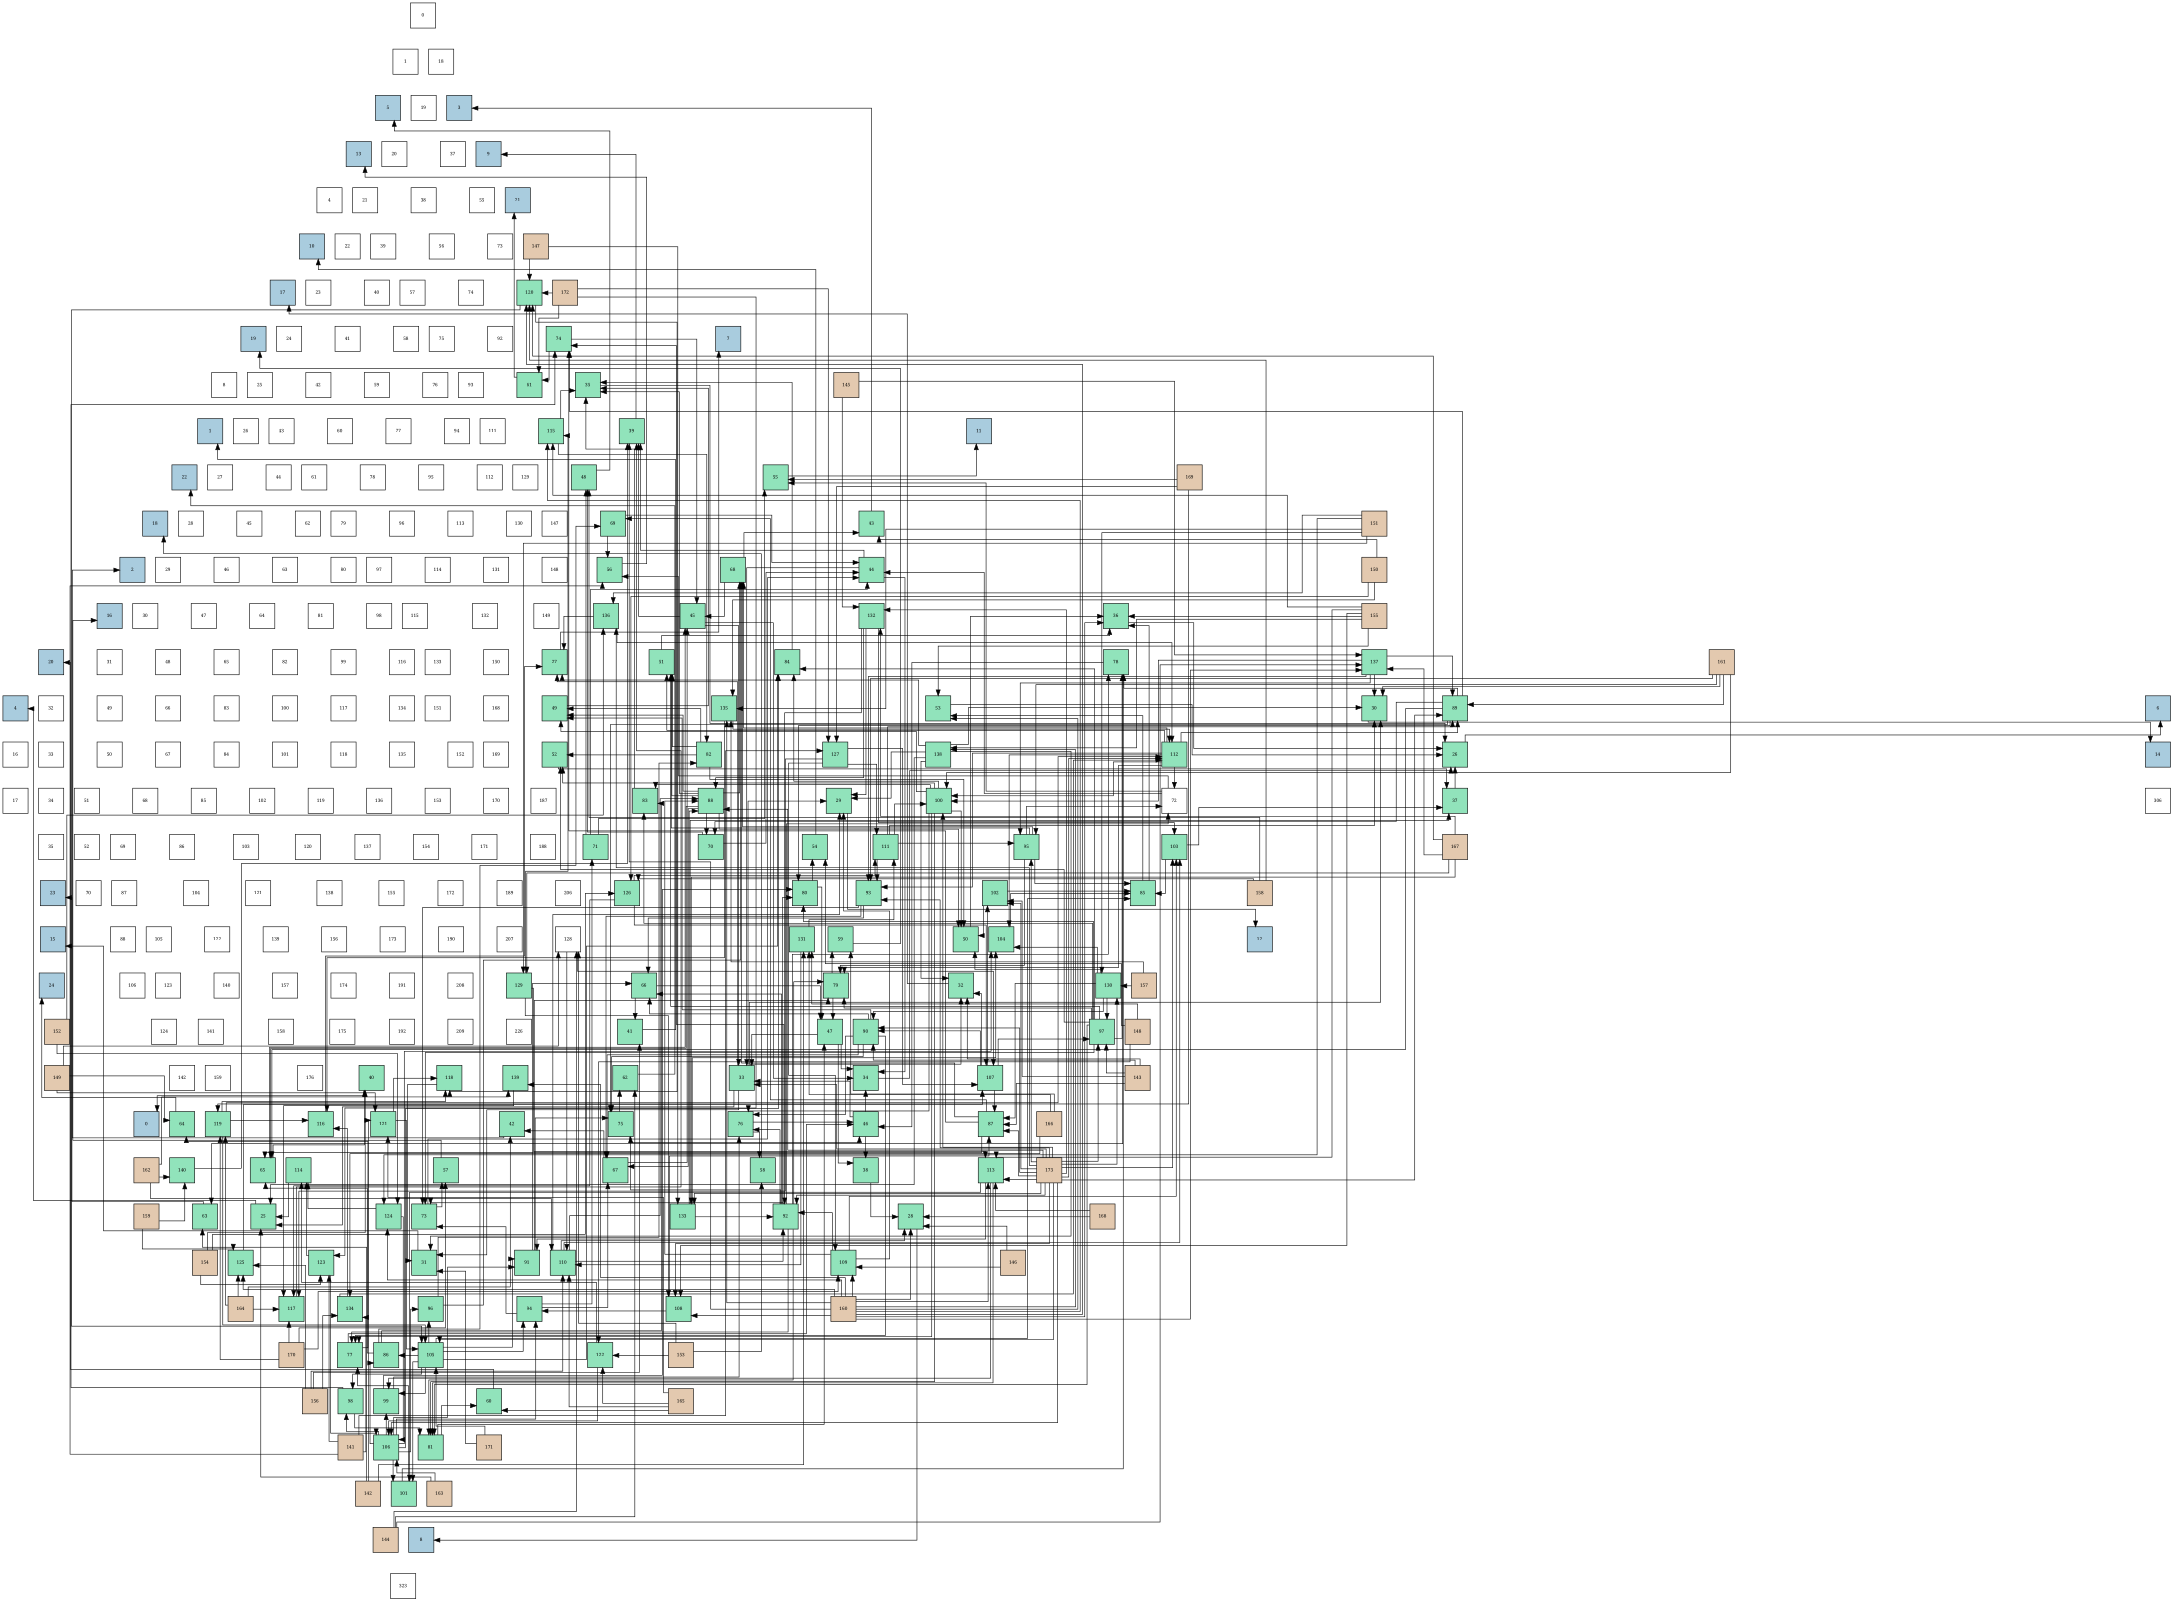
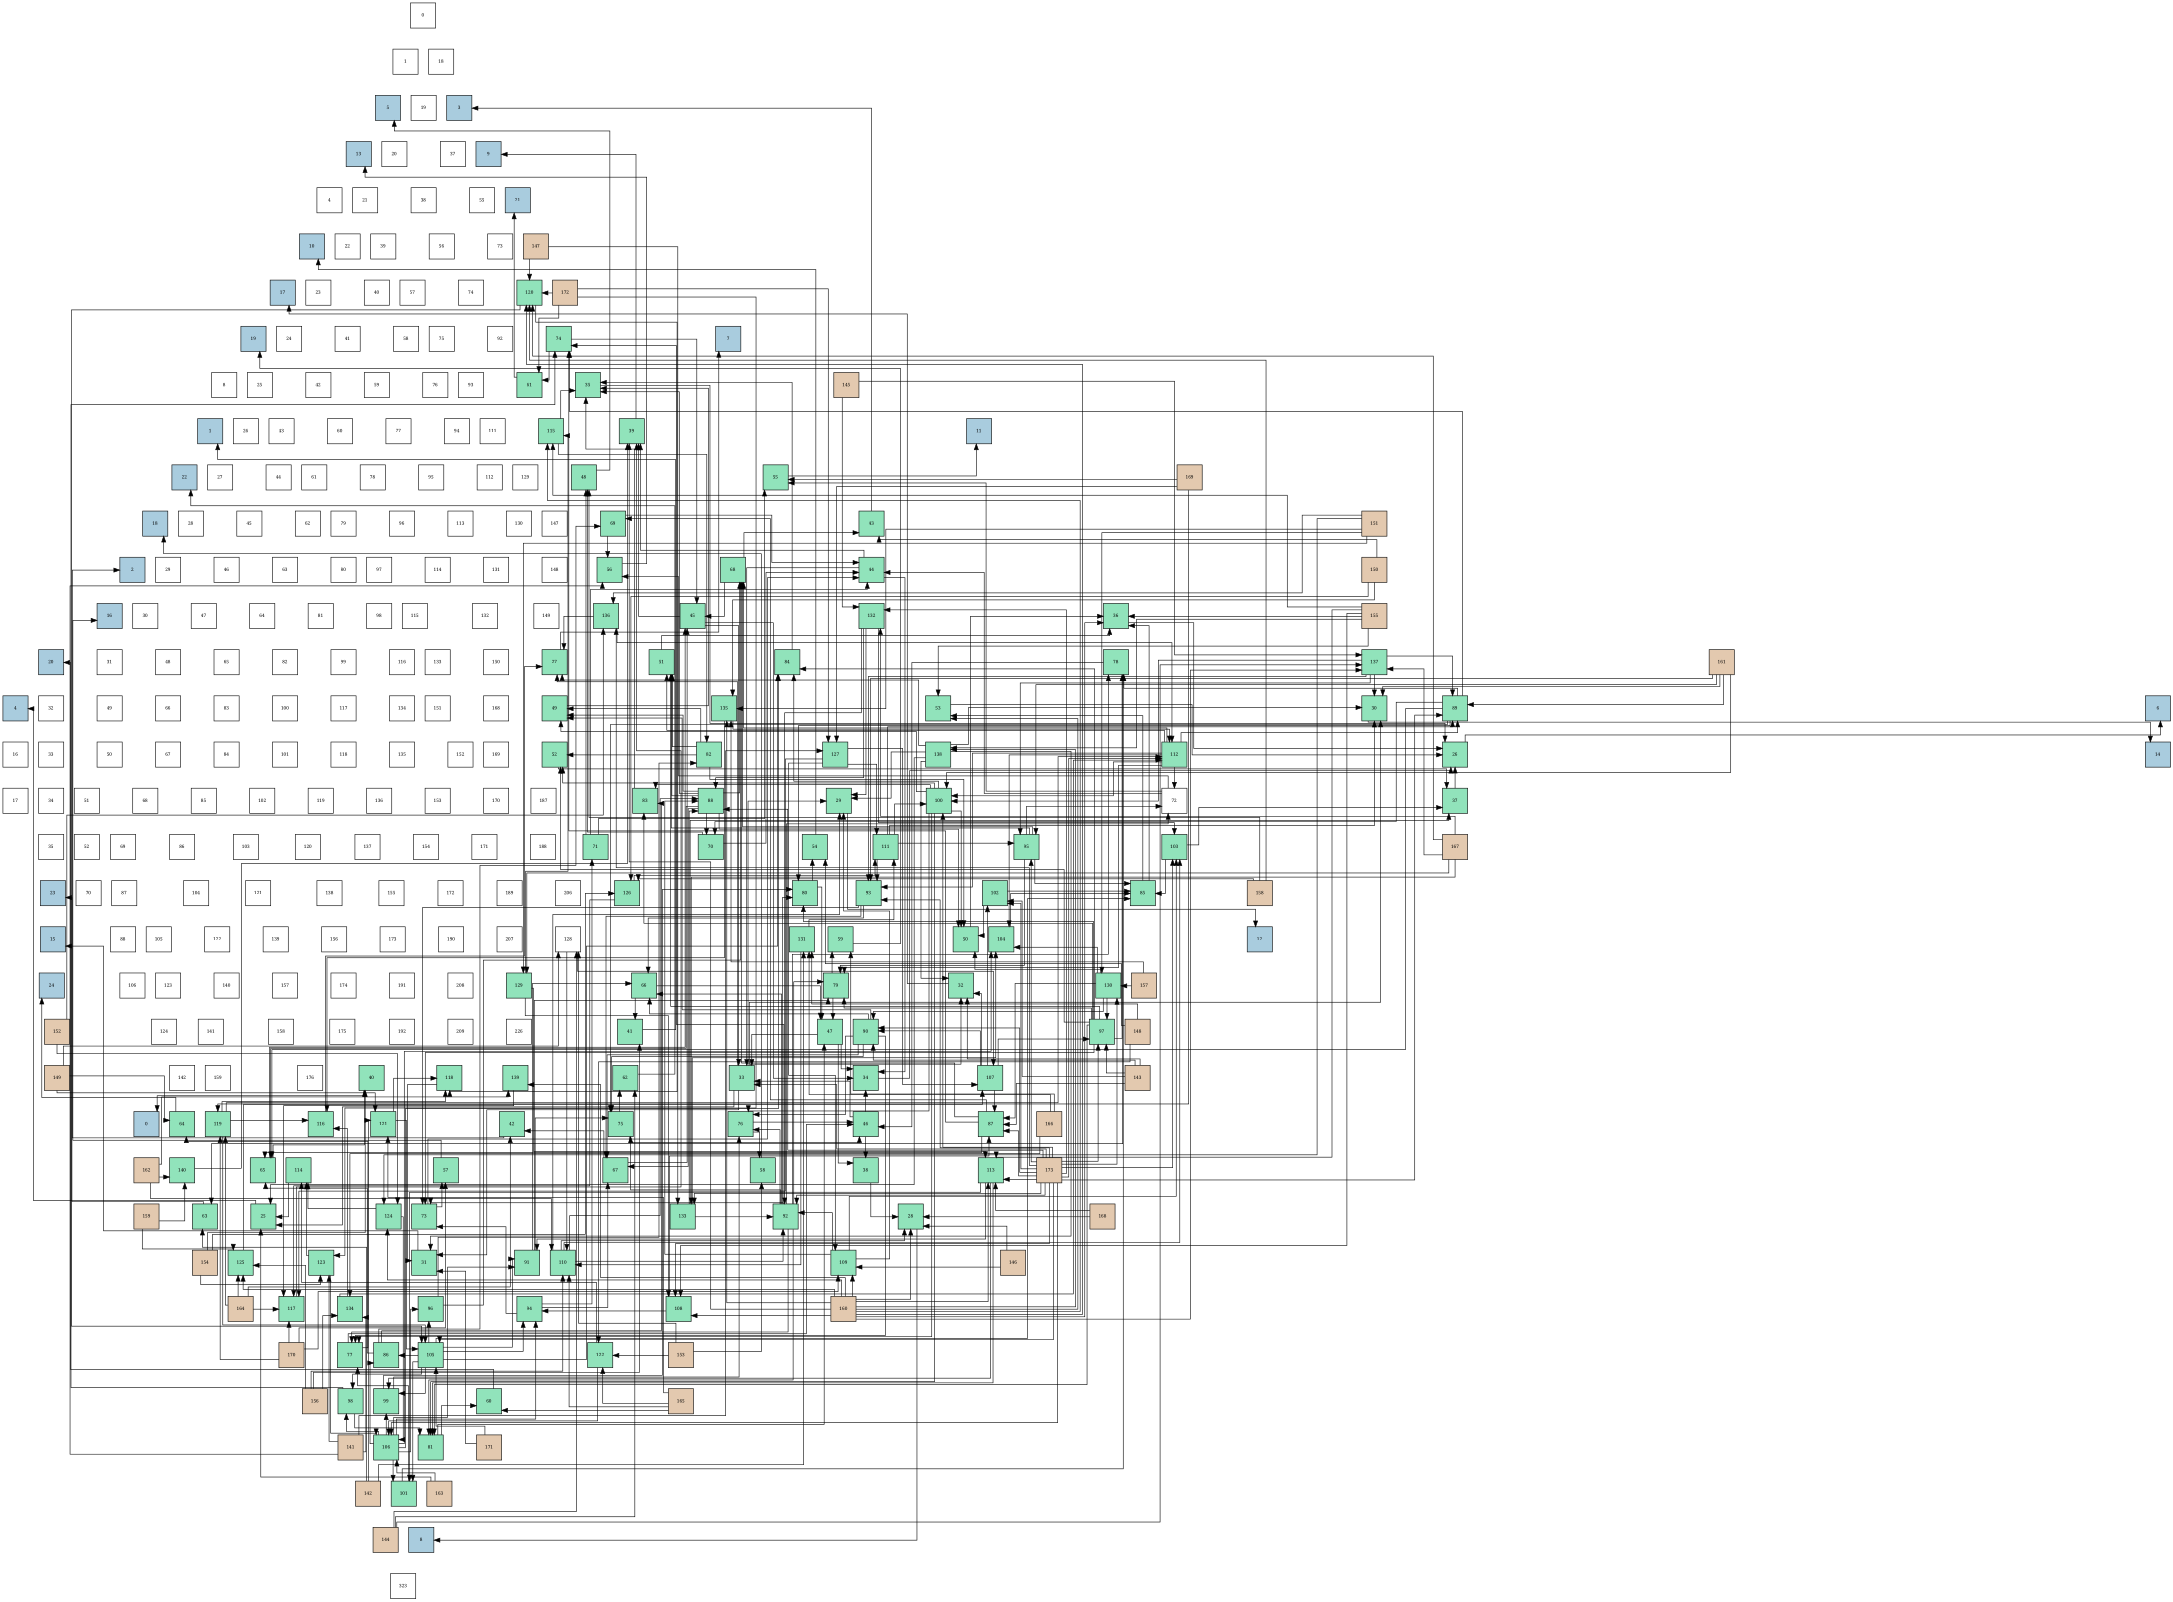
node "306": removed
edge "126" -> "107": removed
